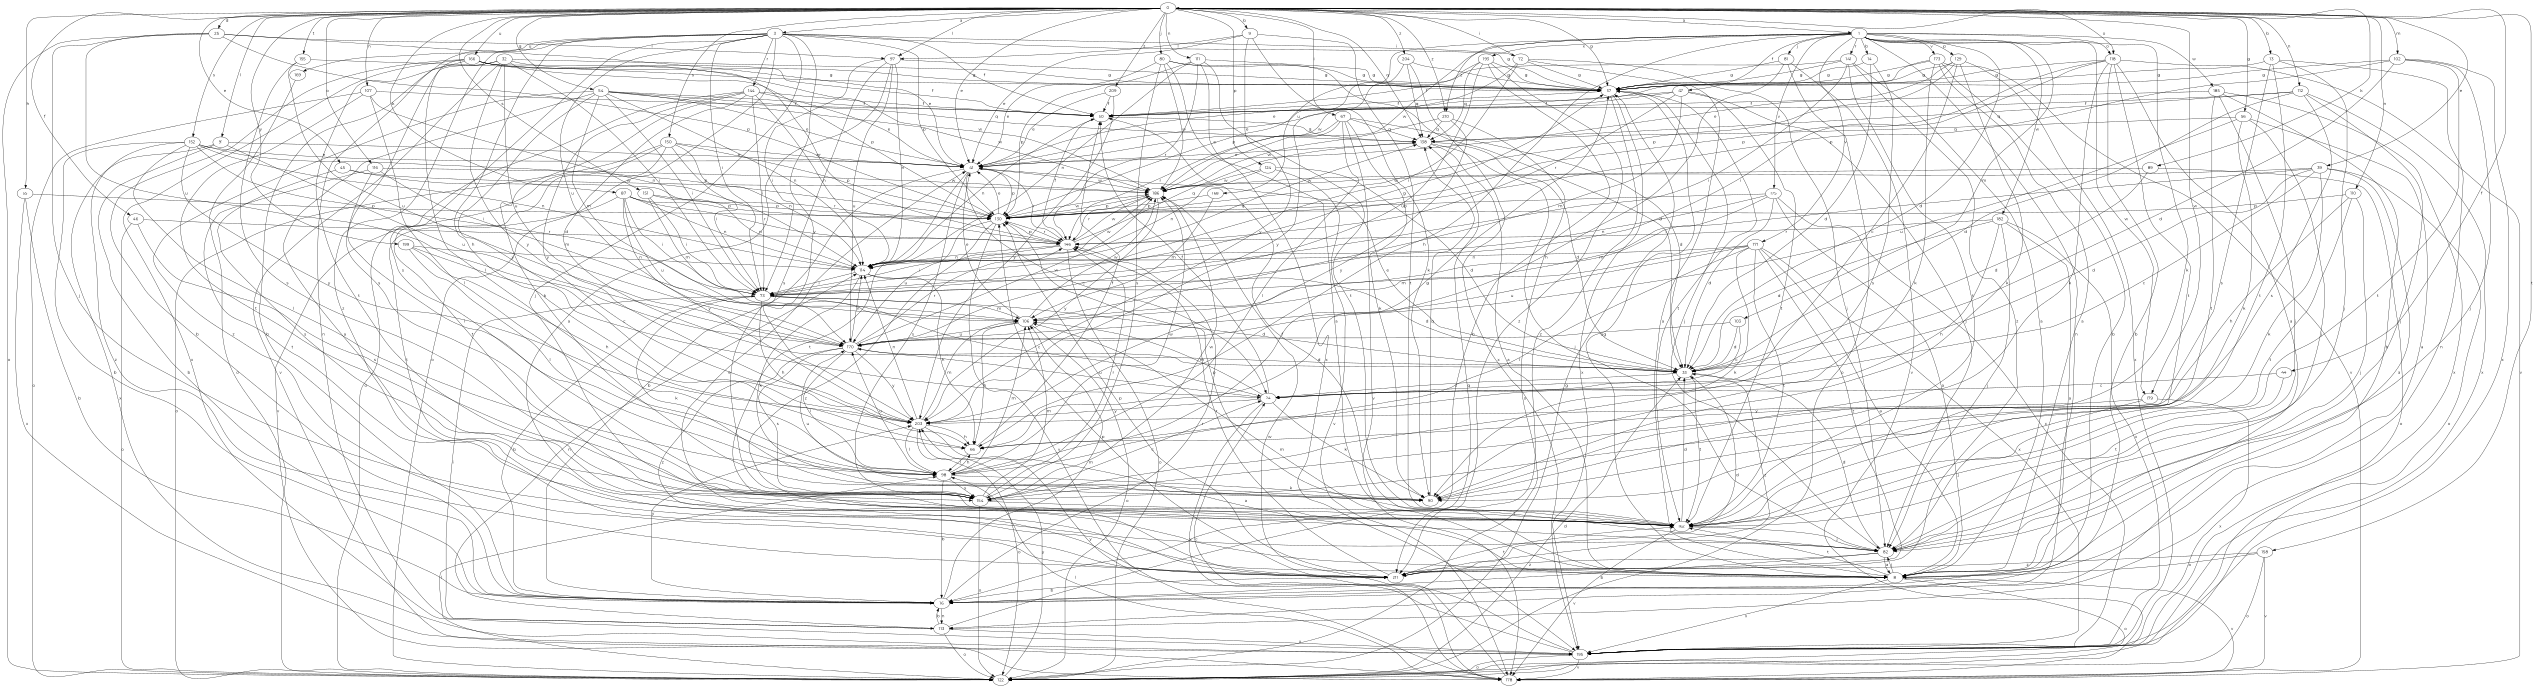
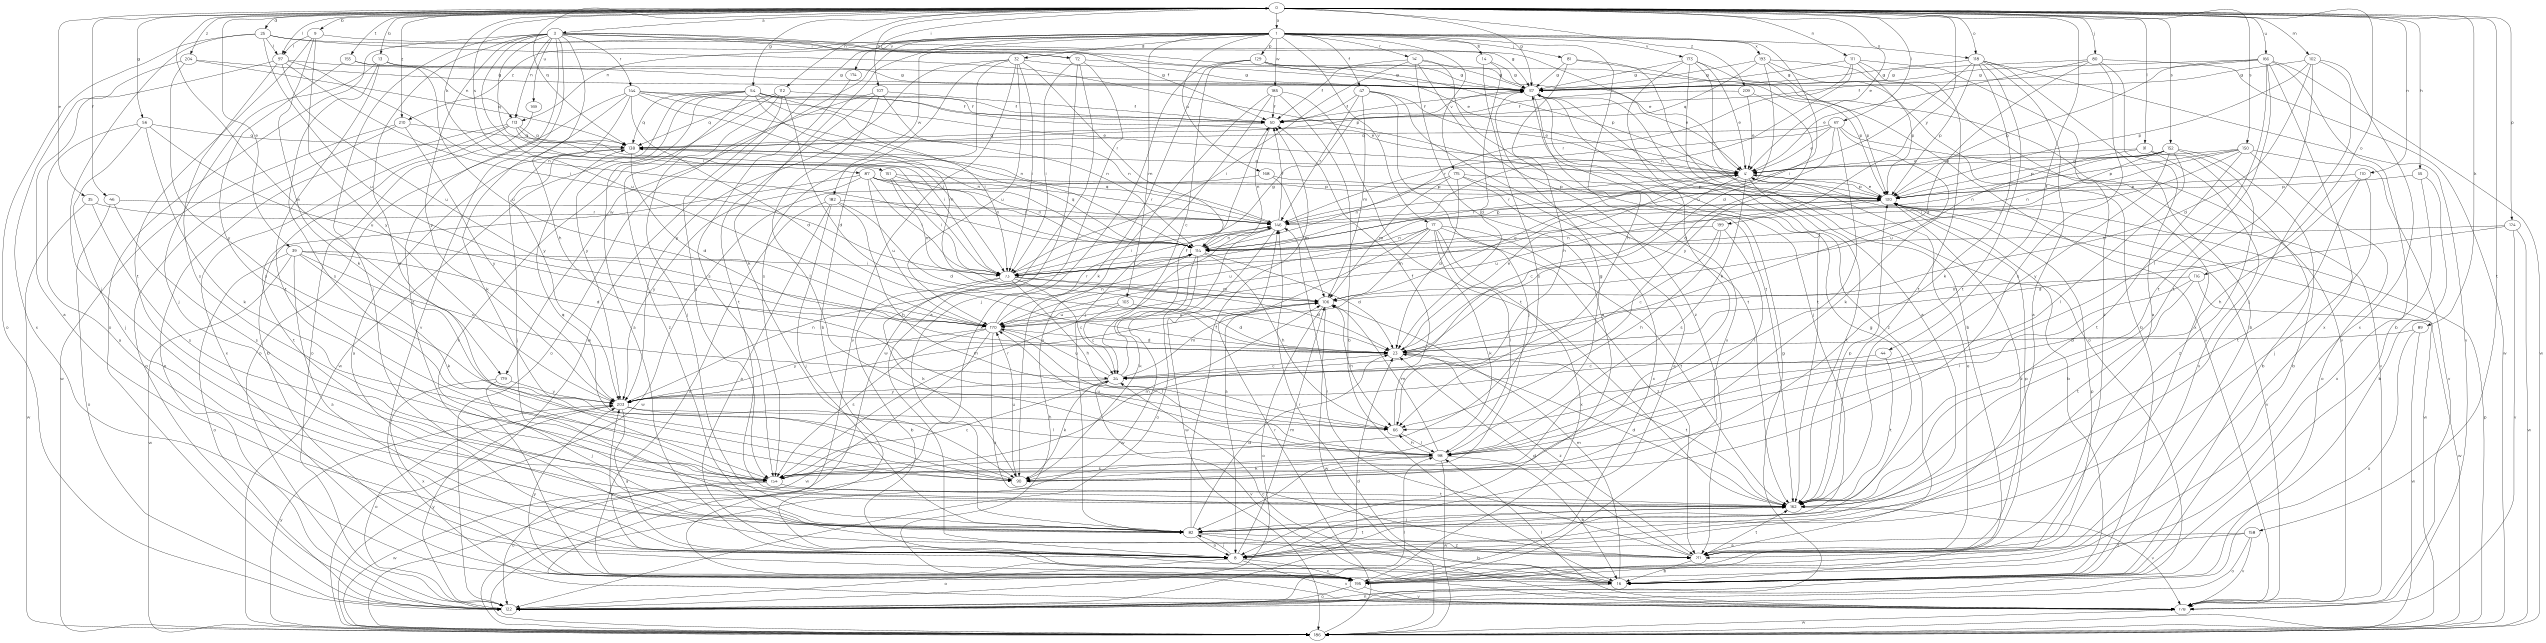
edge "1" -> "32": added, label "d"
node "174": added
node "45": label "45" -> "35"
edge "41" -> "186": now "168" -> "186"
node "33": label "33" -> "23"
edge "3" -> "178": added, label "v"
edge "16" -> "113": now "16" -> "122"
